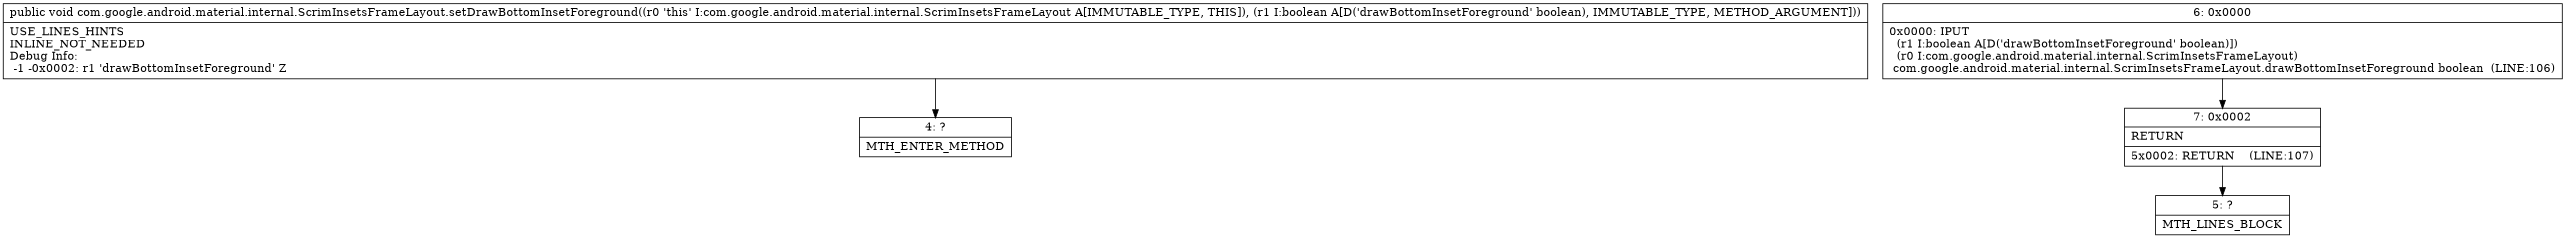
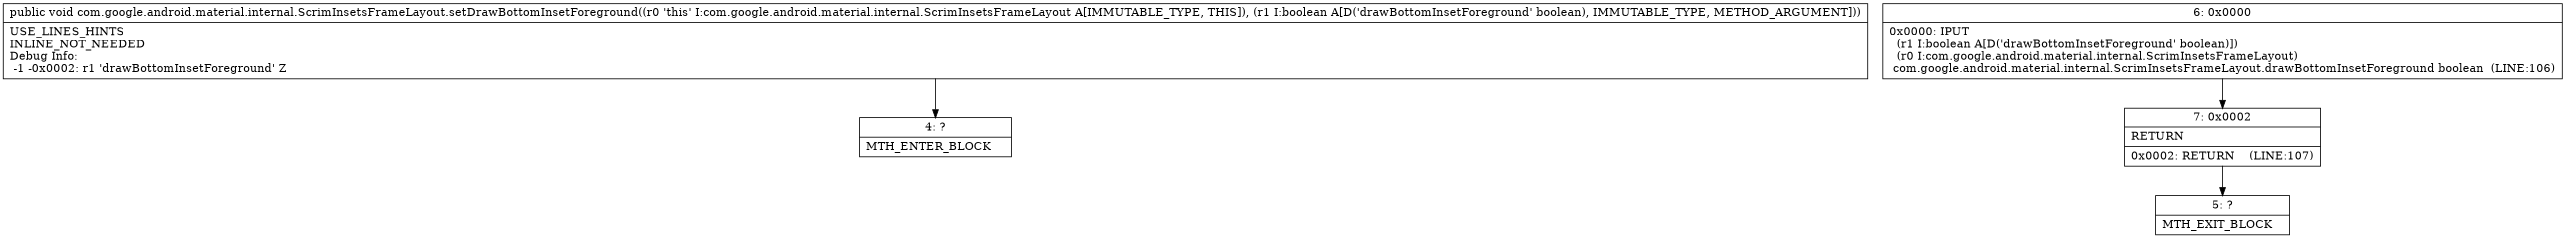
node "4: ?": text "MTH_ENTER_METHOD" -> "MTH_ENTER_BLOCK"
node "7: 0x0002": text "5x0002: RETURN    (LINE:107)" -> "0x0002: RETURN    (LINE:107)"
node "5: ?": text "MTH_LINES_BLOCK" -> "MTH_EXIT_BLOCK"
